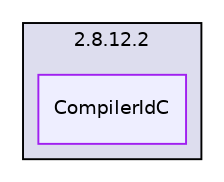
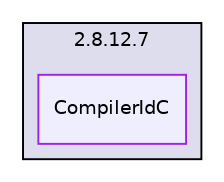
cluster "2.8.12.2": label "2.8.12.2" -> "2.8.12.7"
